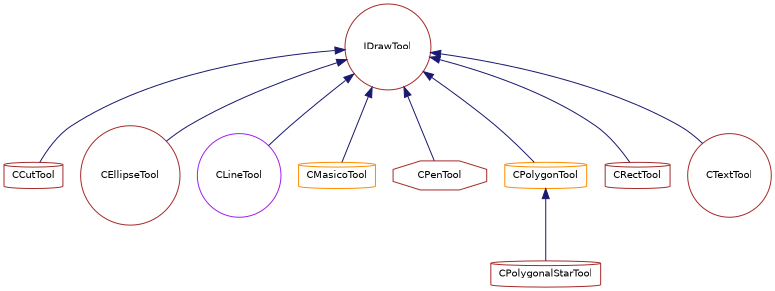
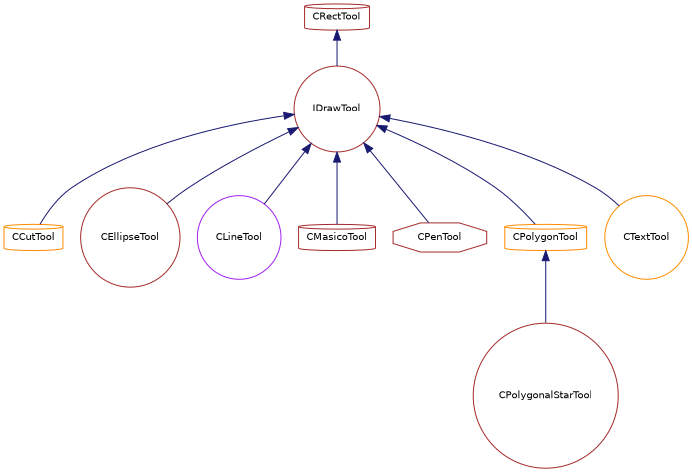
edge "CRectTool" -> "IDrawTool": reversed
node "CCutTool": color brown -> darkorange
node "CMasicoTool": color darkorange -> brown
node "CTextTool": color brown -> darkorange
node "CPolygonalStarTool": shape cylinder -> circle
